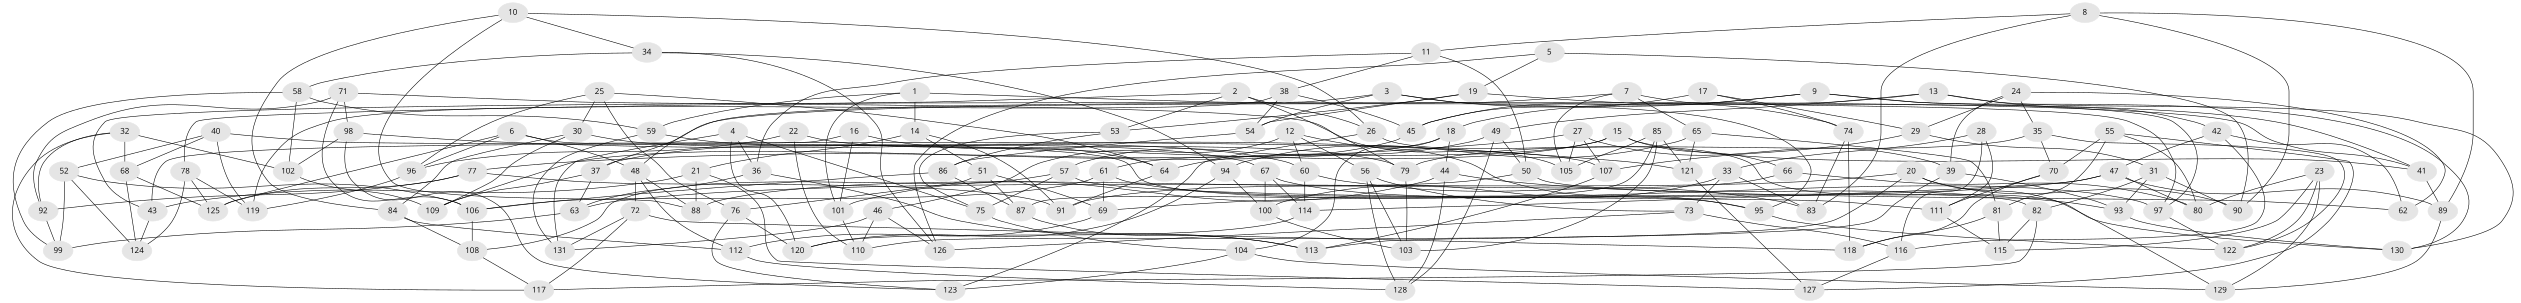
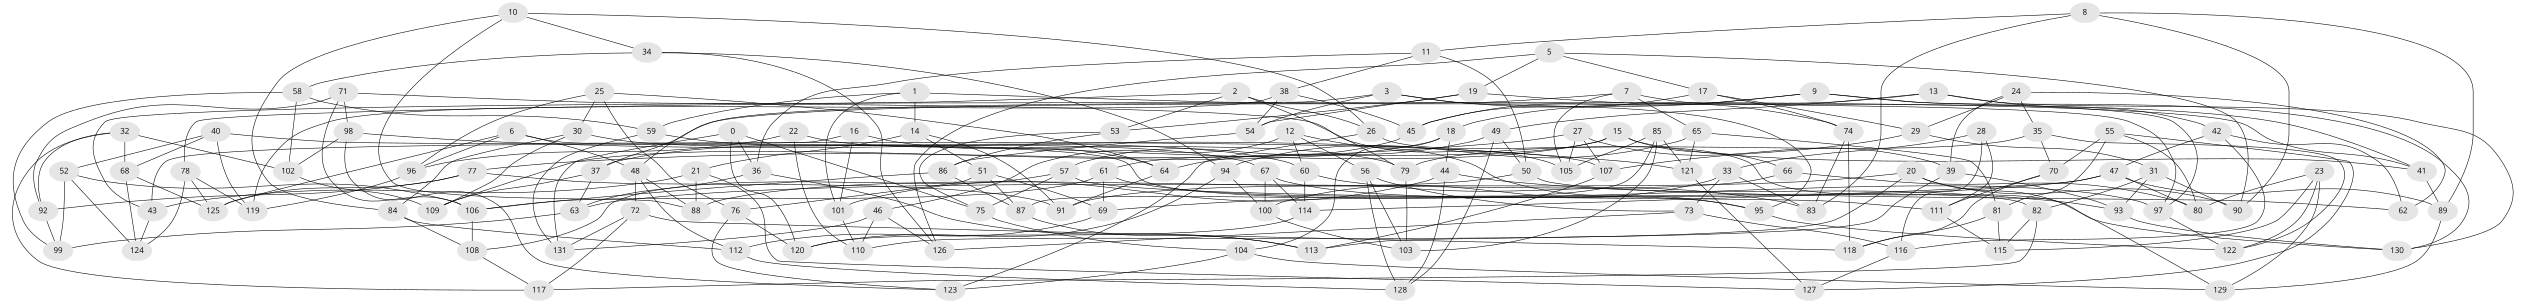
edge "5" -- "17": added
node "4": label "4" -> "0"
